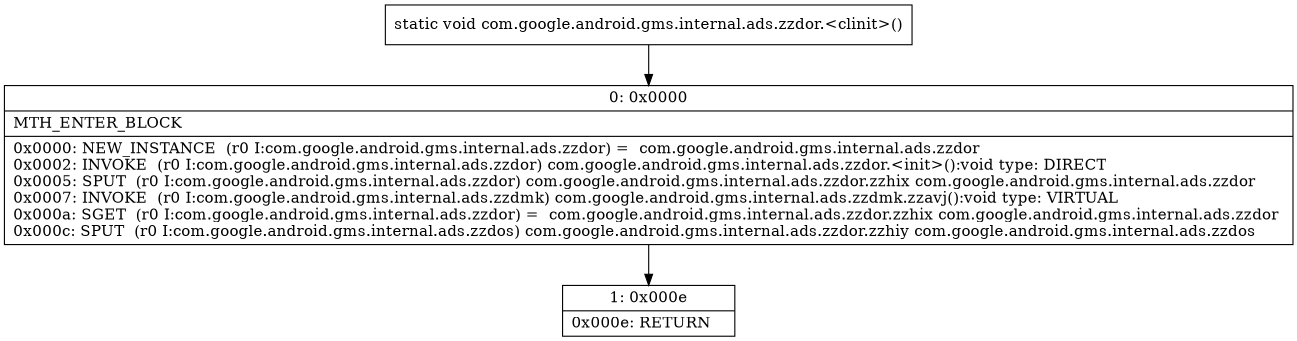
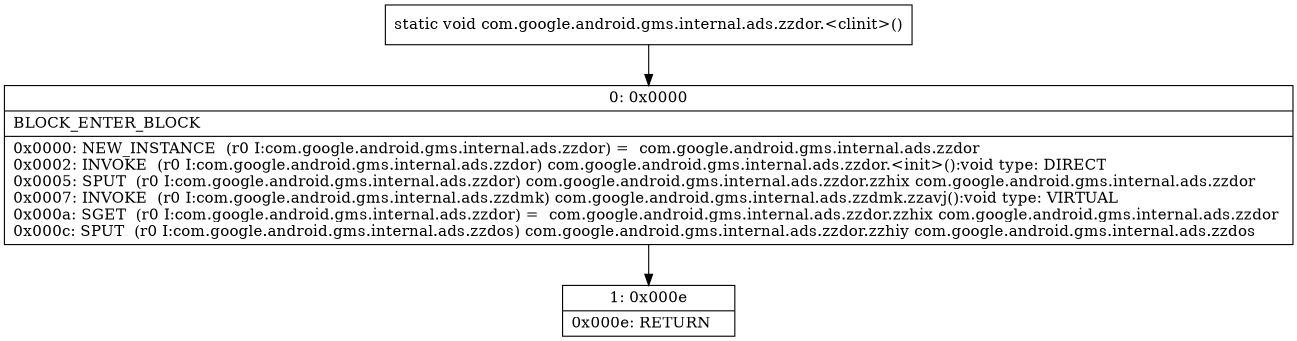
node "0: 0x0000": text "MTH_ENTER_BLOCK" -> "BLOCK_ENTER_BLOCK"
